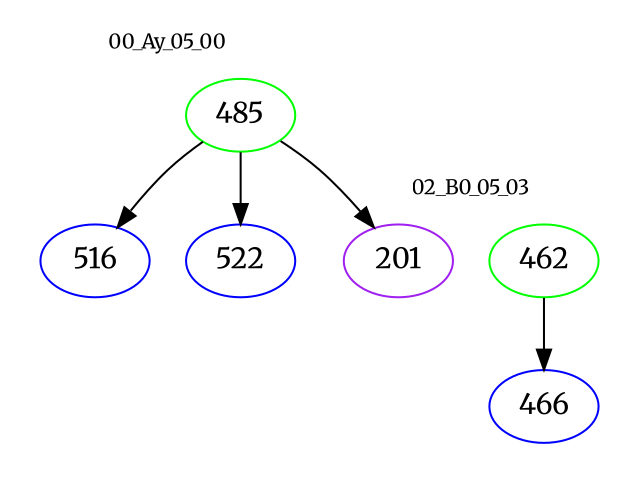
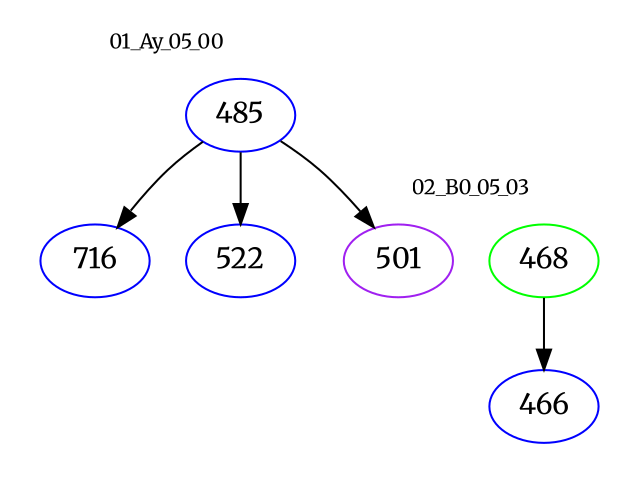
cluster "00_Ay_05_00": label "00_Ay_05_00" -> "01_Ay_05_00"
node "485": color green -> blue
node "516": label "516" -> "716"
node "201": label "201" -> "501"
node "462": label "462" -> "468"
